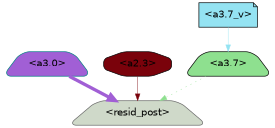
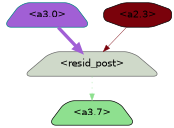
node "<a3.7_v>": removed
edge "<a3.7>" -> "<resid_post>": reversed
